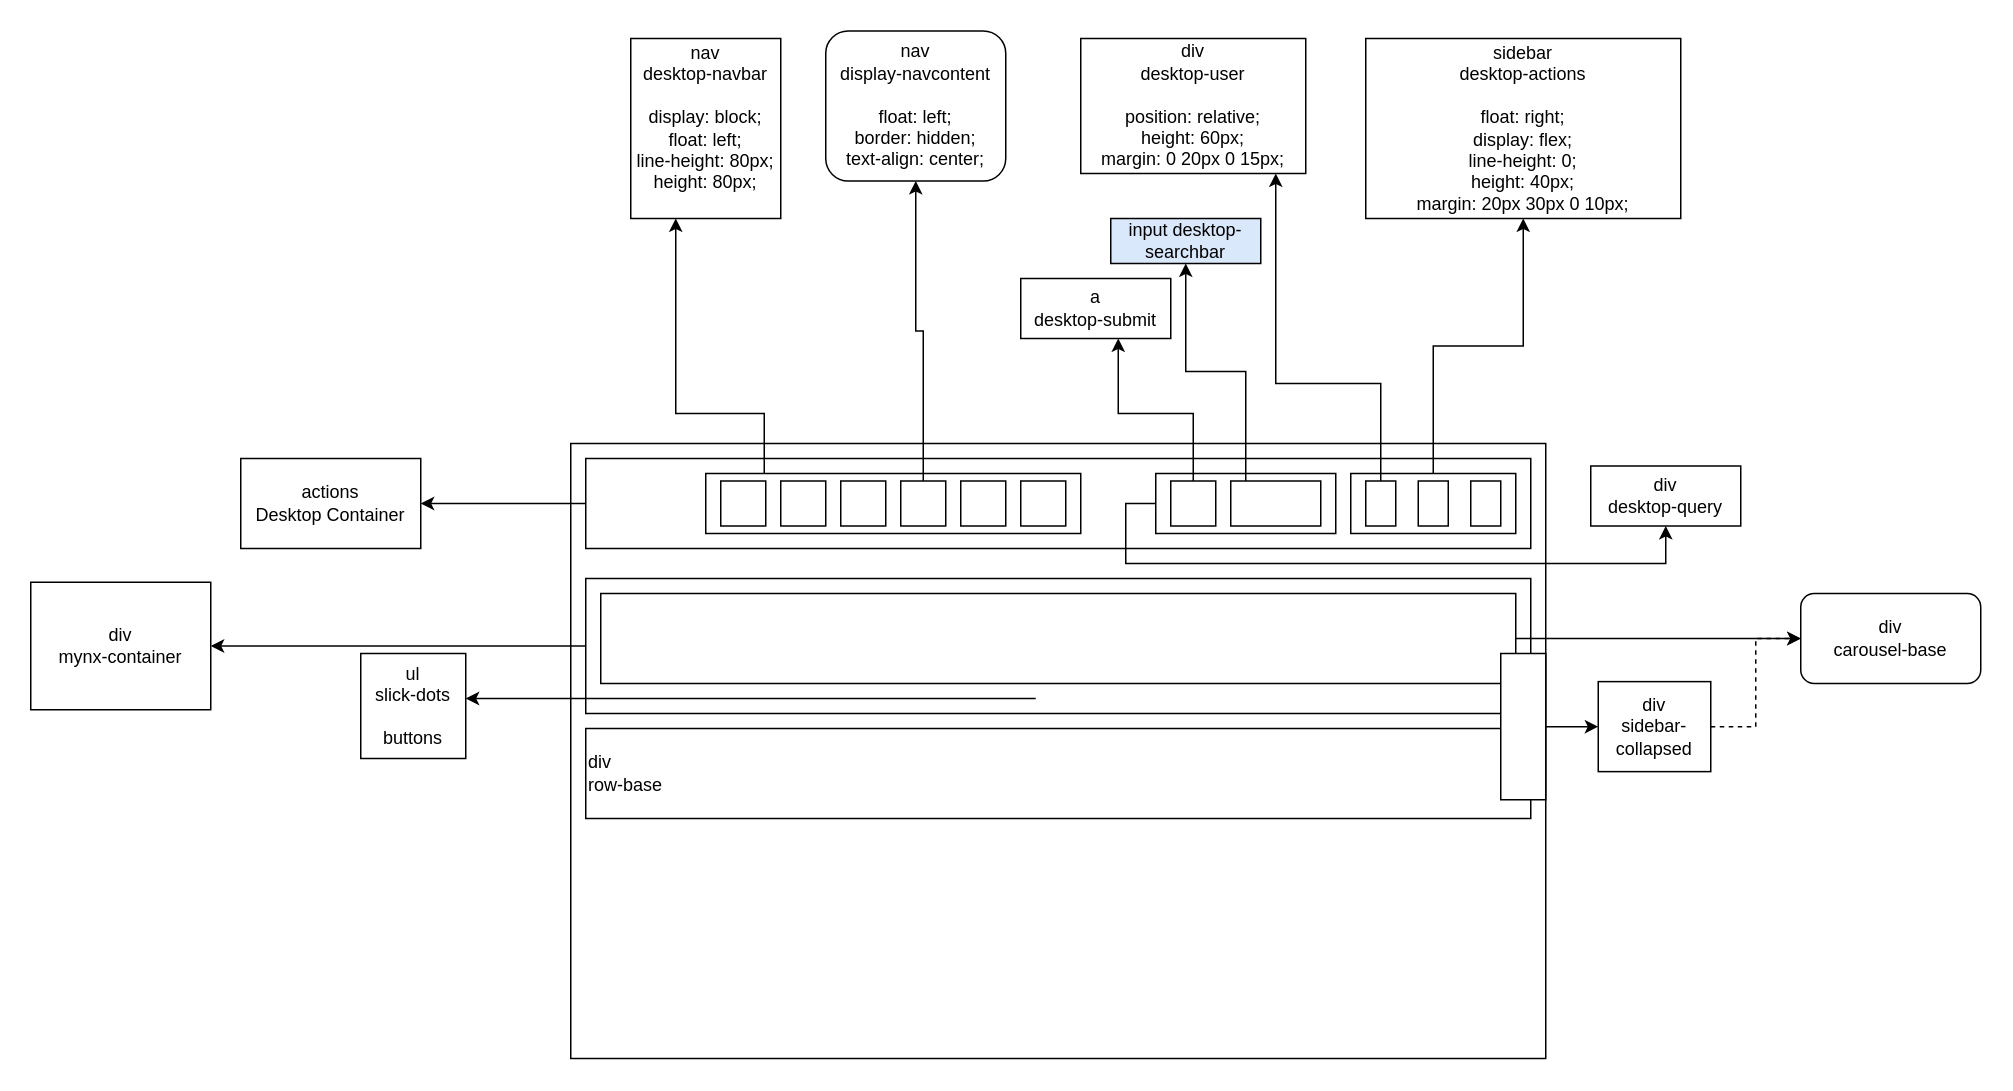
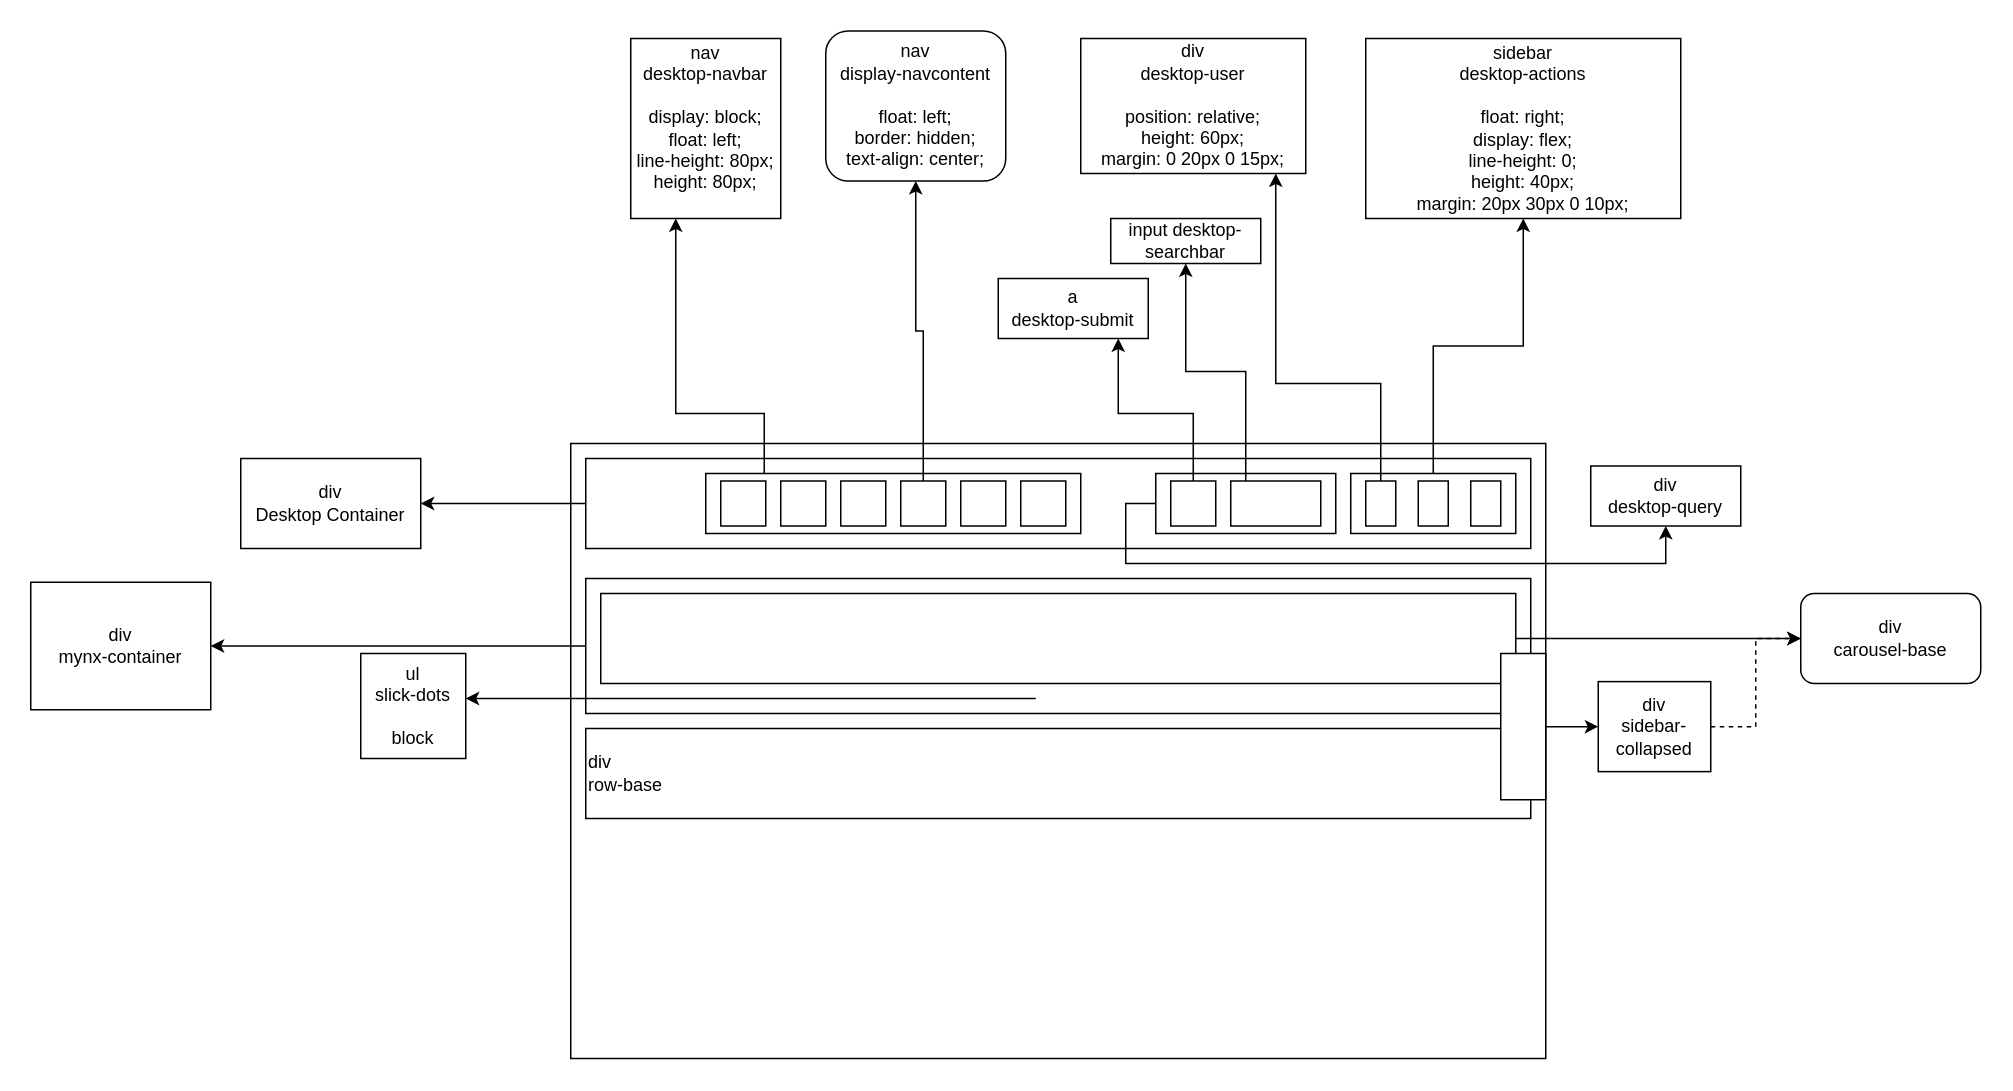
node "input desktop-searchbar": fillcolor #dae8fc -> #ffffff
node "a desktop-submit": moved (1096, 308) -> (1073, 308)
node "actions Desktop Container": label "actions Desktop Container" -> "div Desktop Container"
node "ul slick-dots buttons": label "ul slick-dots buttons" -> "ul slick-dots block"
